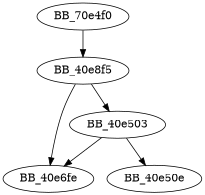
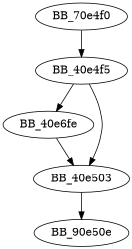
node "BB_40e8f5": label "BB_40e8f5" -> "BB_40e4f5"
edge "BB_40e503" -> "BB_40e6fe": reversed
node "BB_40e50e": label "BB_40e50e" -> "BB_90e50e"
